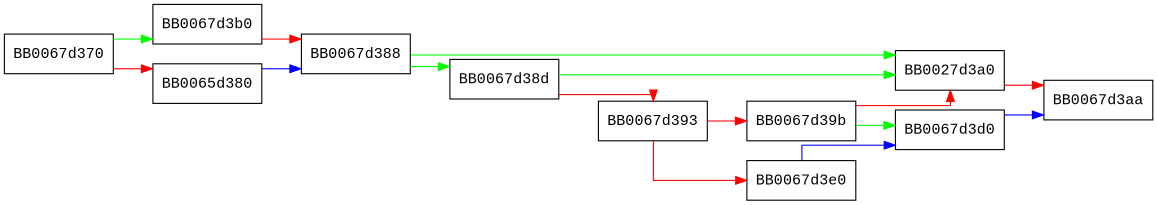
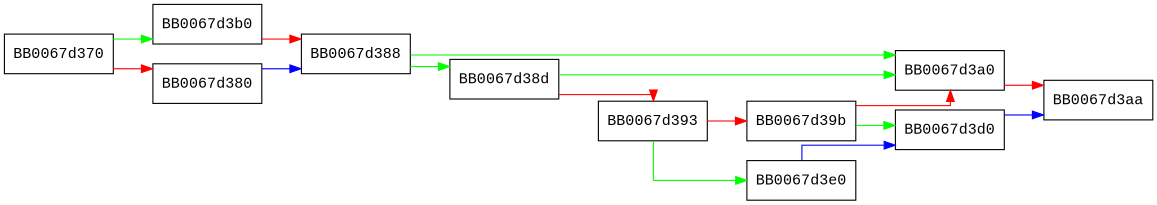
node "BB0027d3a0": label "BB0027d3a0" -> "BB0067d3a0"
node "BB0065d380": label "BB0065d380" -> "BB0067d380"
edge "BB0067d393" -> "BB0067d3e0": color red -> green
